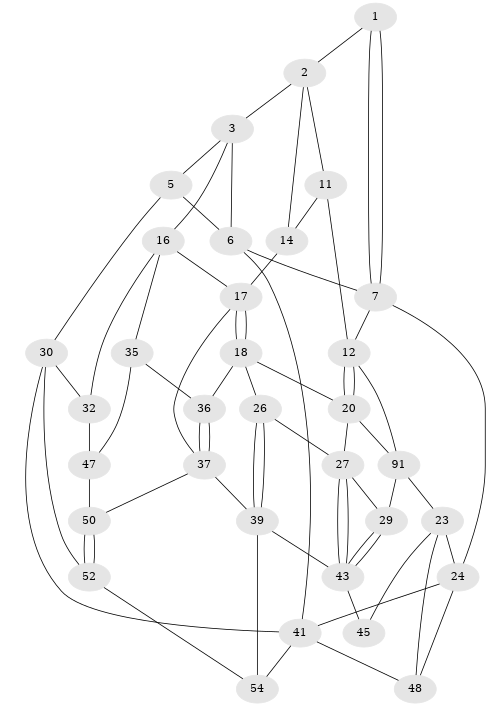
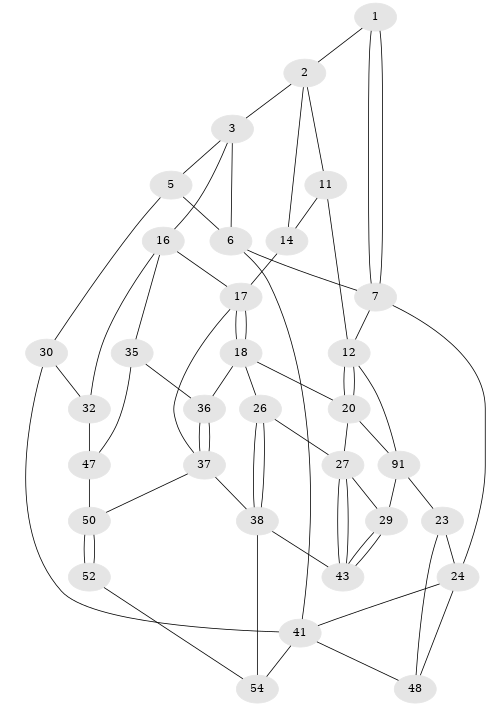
edge "30" -- "52": removed
node "39": label "39" -> "38"
node "45": removed
